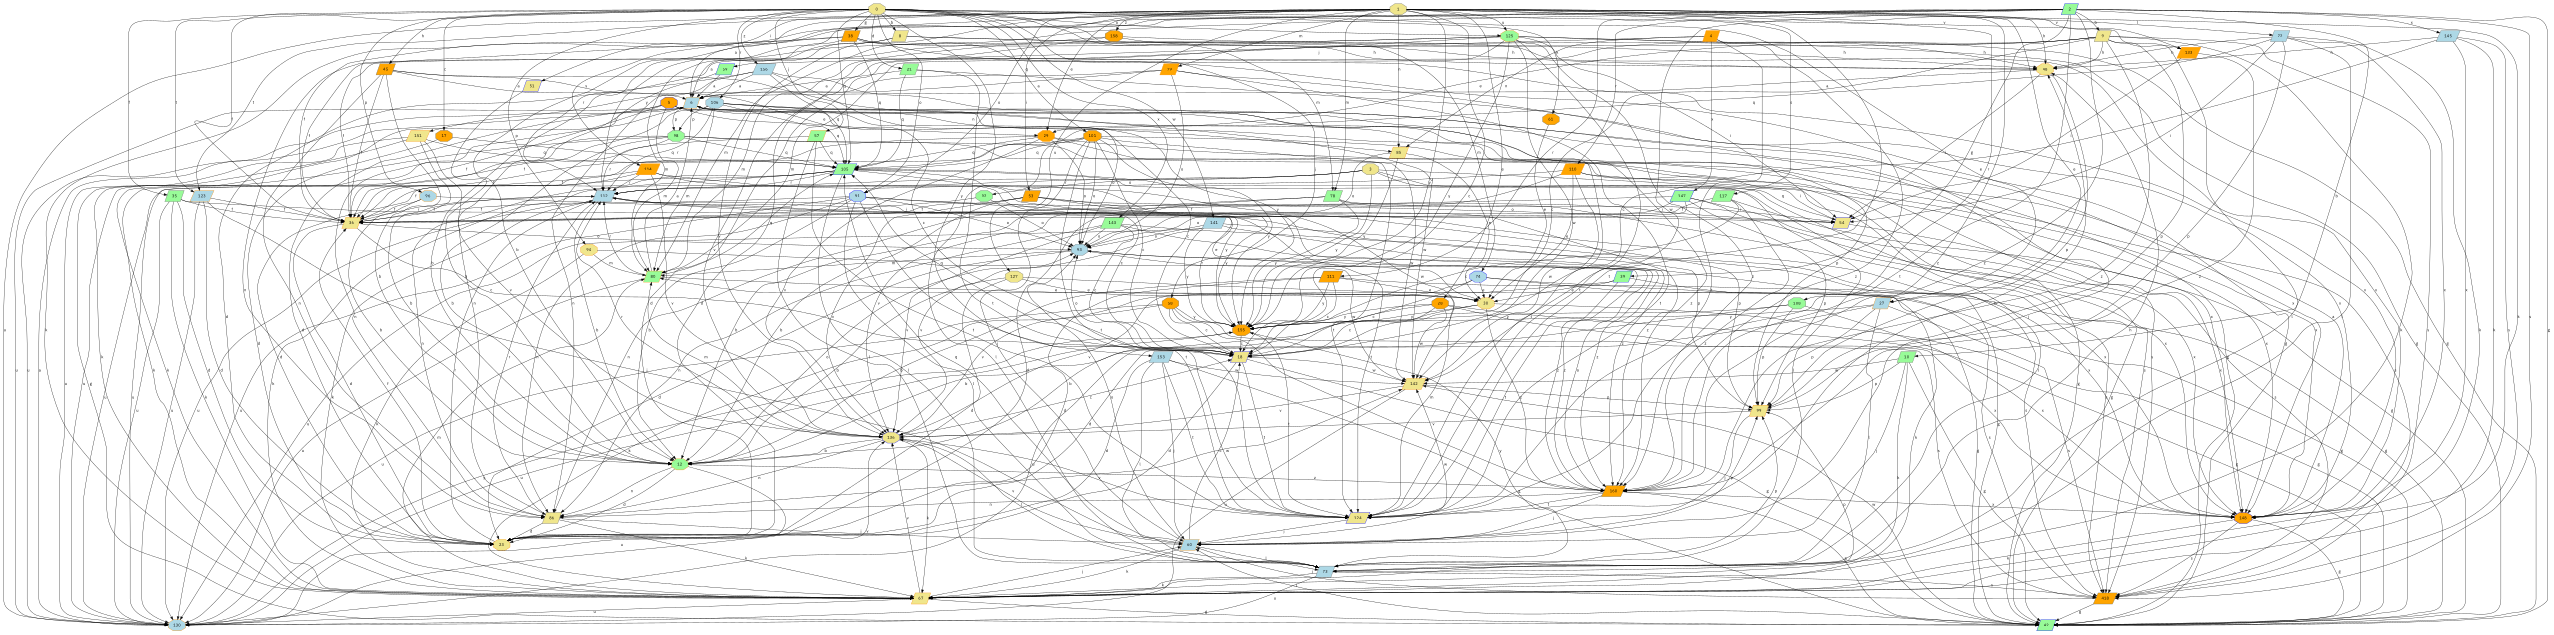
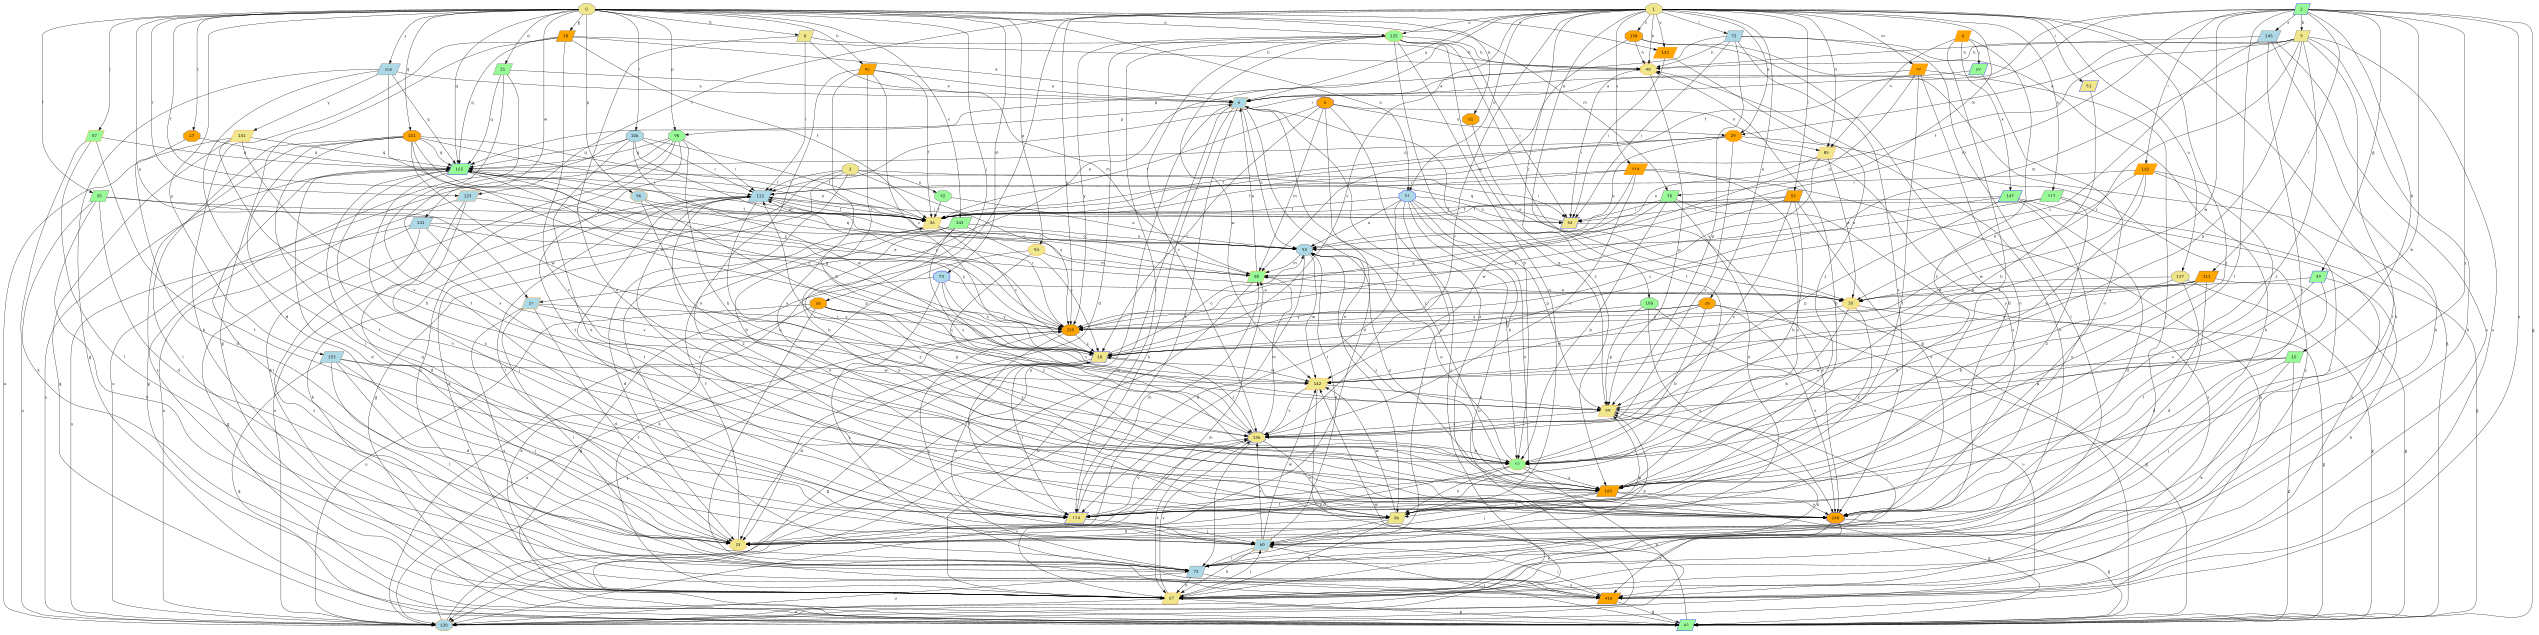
edge "106" -> "98": now "0" -> "98"
